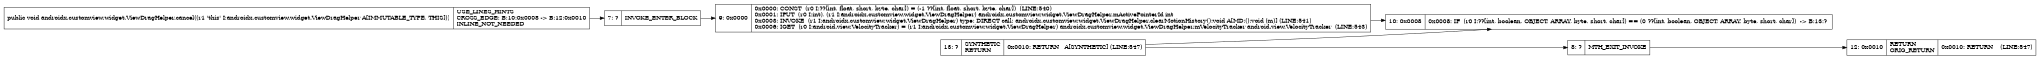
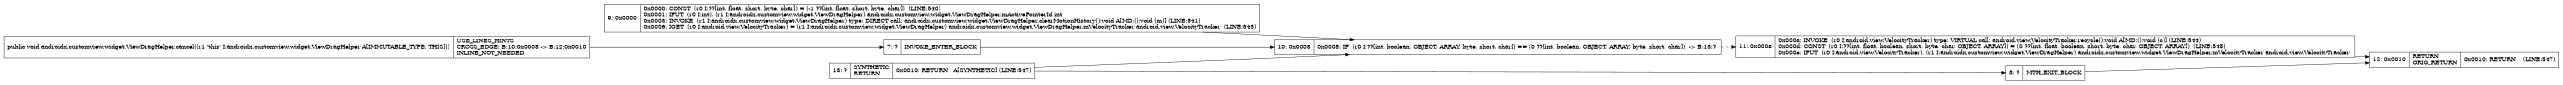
edge "7: ?" -> "9: 0x0000": now "7: ?" -> "10: 0x0008"
node "8: ?": text "MTH_EXIT_INVOKE" -> "MTH_EXIT_BLOCK"
node "11: 0x000a": added
